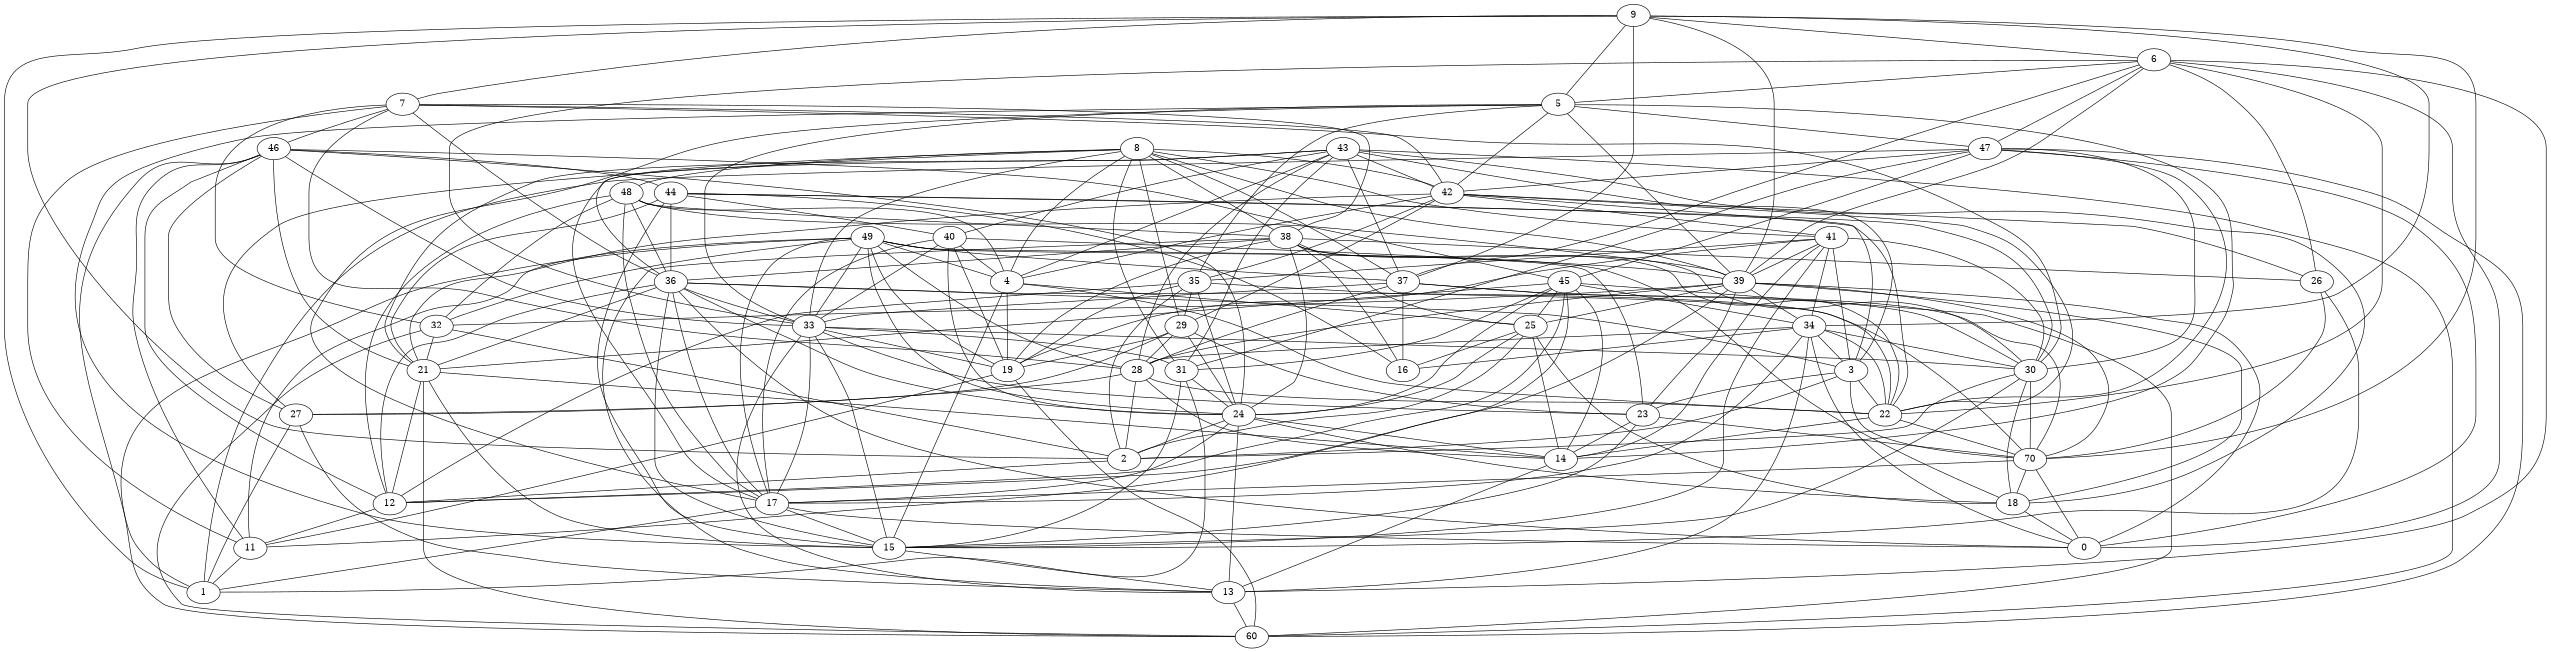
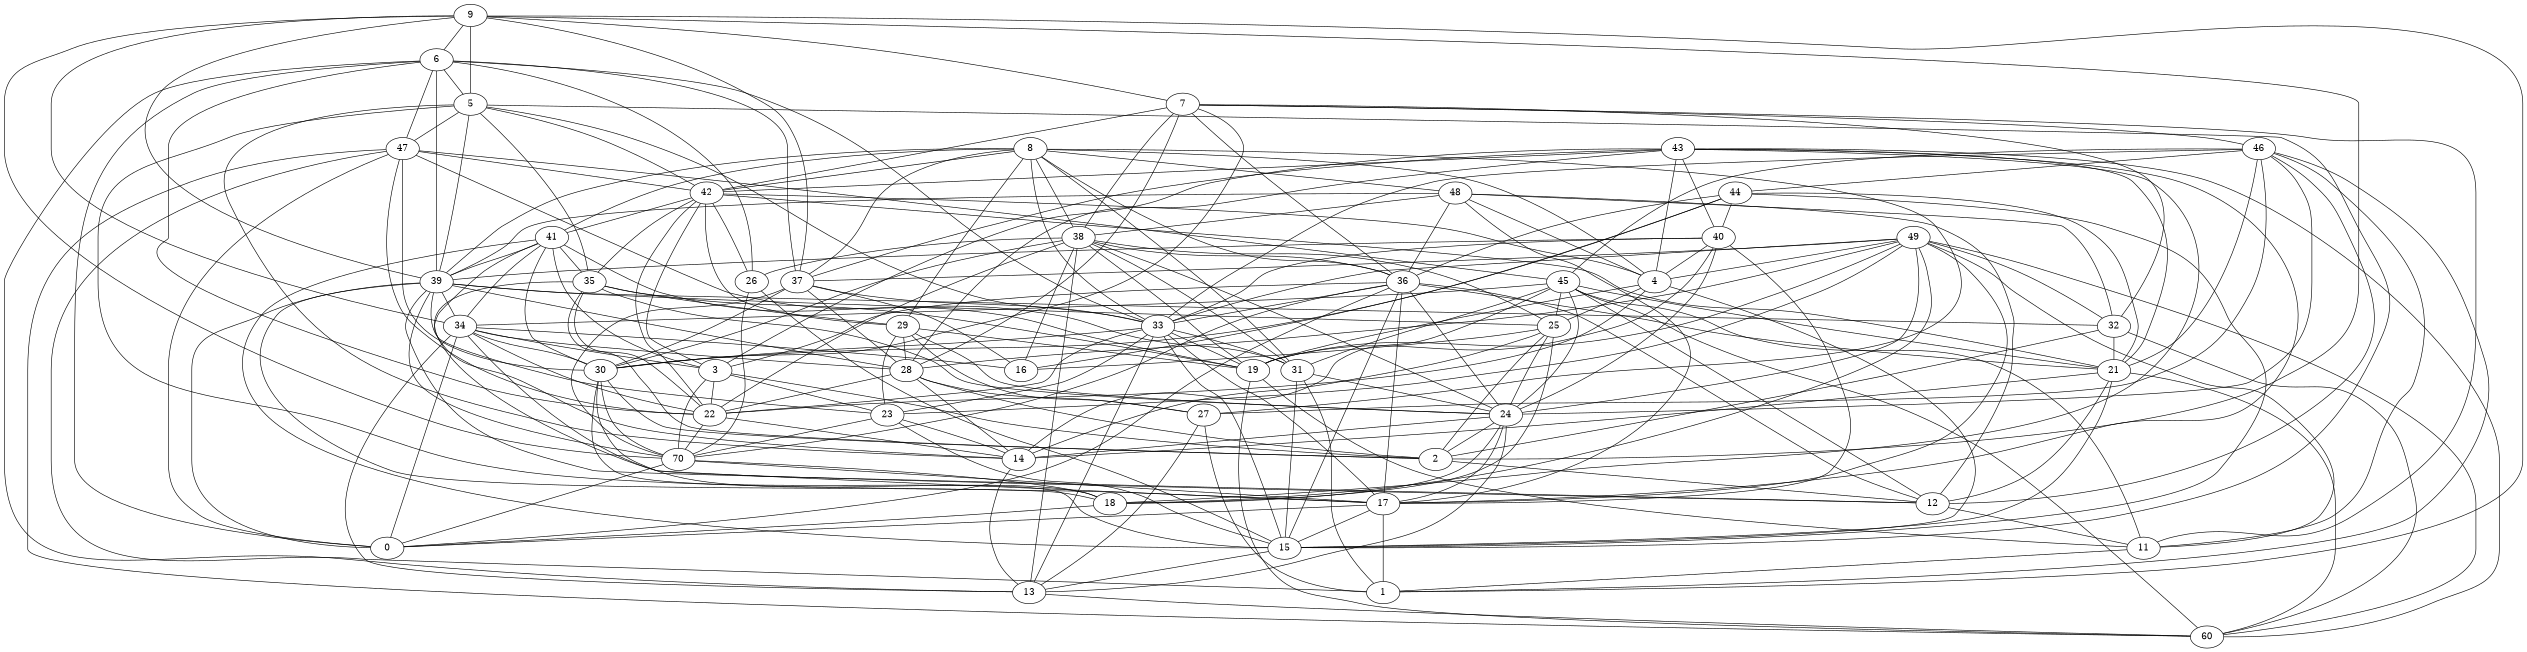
edge "44" -- "22": now "33" -- "22"
edge "43" -- "31": now "38" -- "31"
